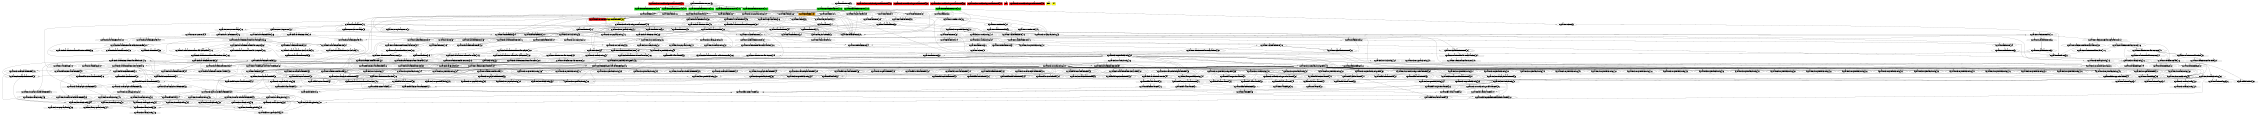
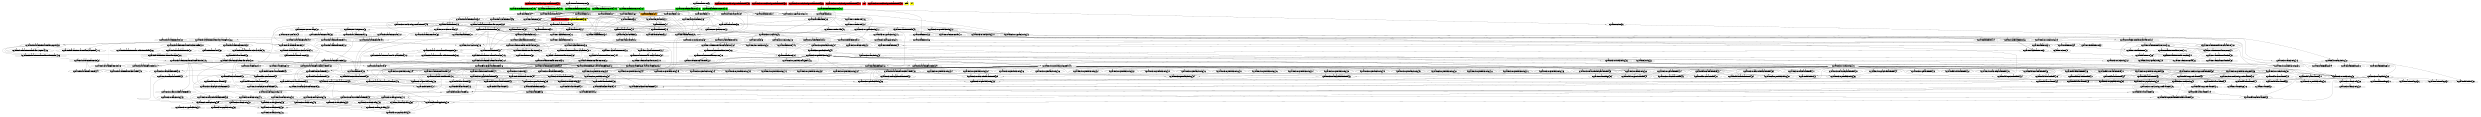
node "org.joda.time.TestDateTimeZoneCutover#1098": label "org.joda.time.TestDateTimeZoneCutover#1098" -> "org.joda.chrono.TestDateTimeZoneCutover#1098"
node "org.joda.time.chrono.GregorianChronology#171": removed
node "org.joda.time.MockZone#32": label "org.joda.time.MockZone#32" -> "org.joda.time.ZonedDateTimeField#32"
